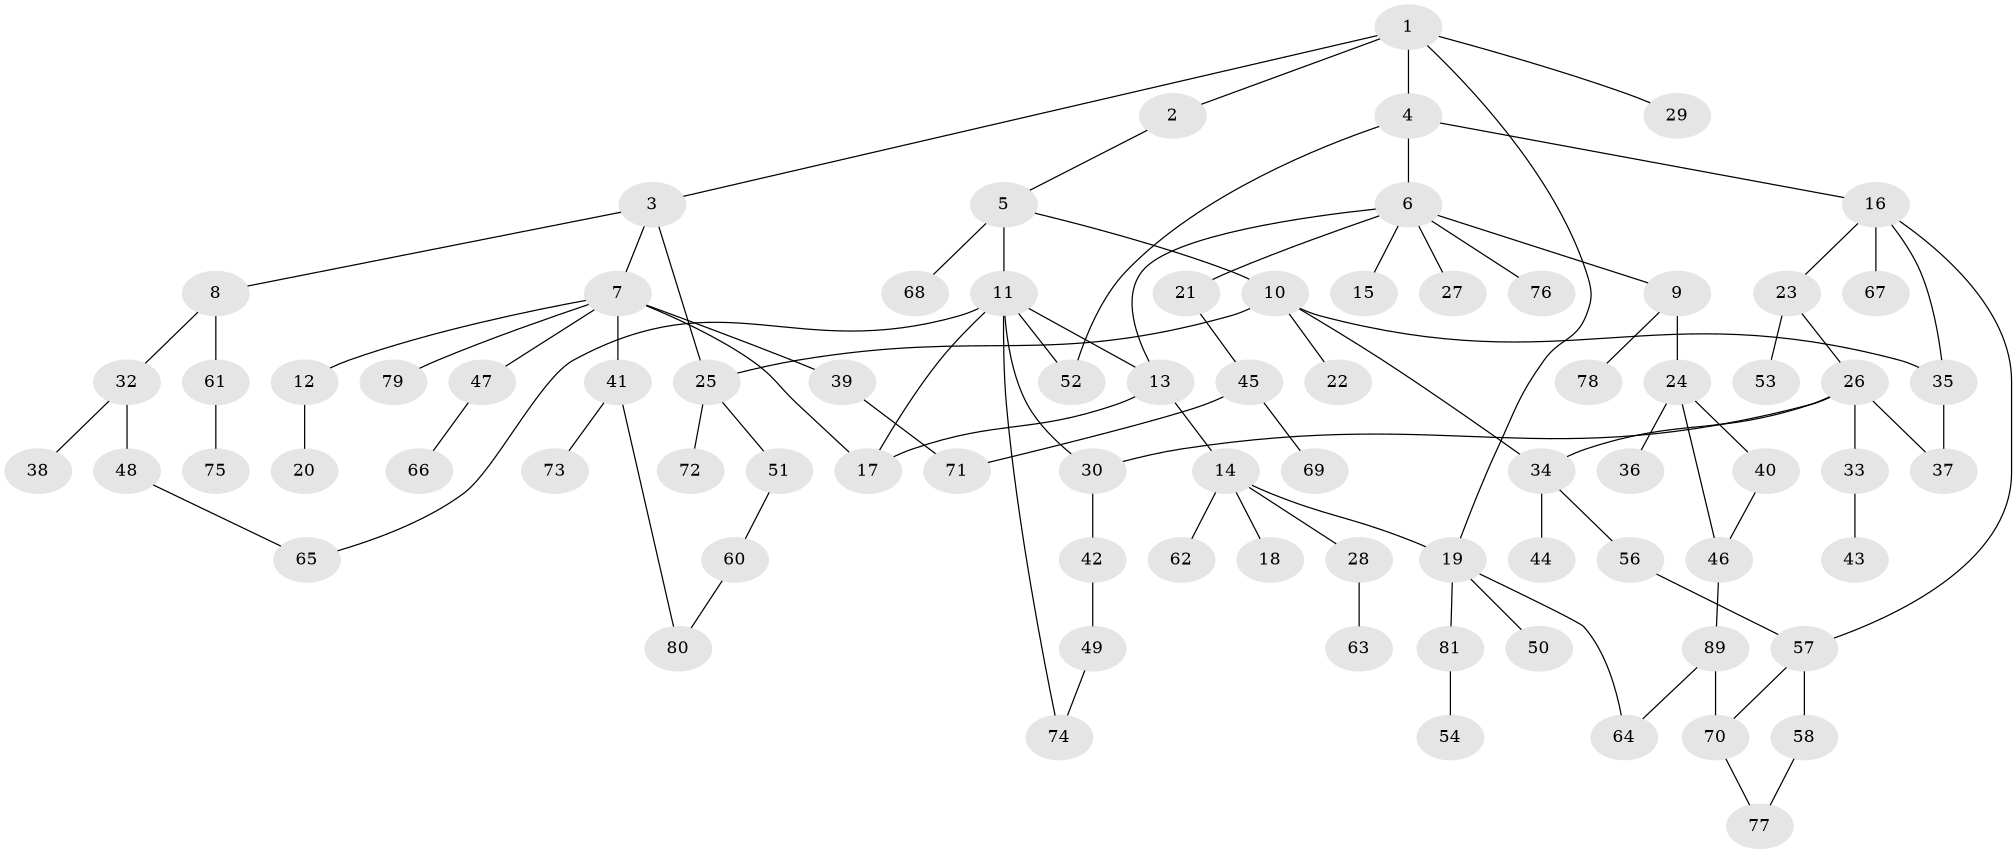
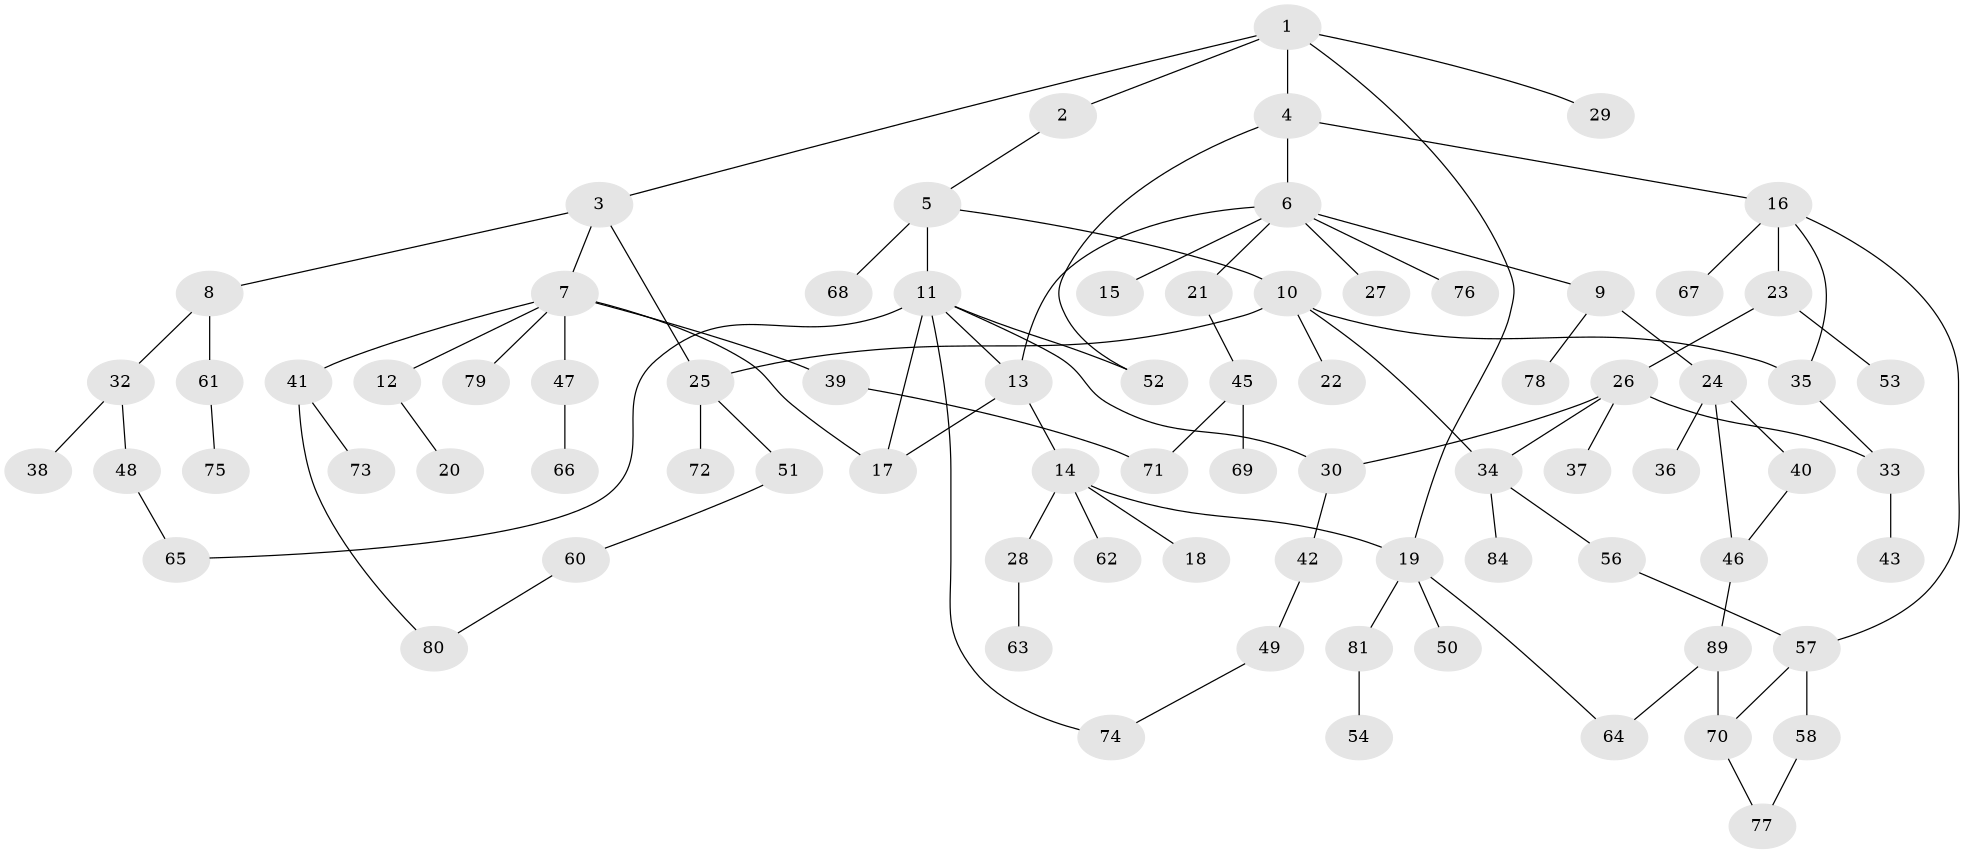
edge "35" -- "37": now "35" -- "33"
node "44": label "44" -> "84"
